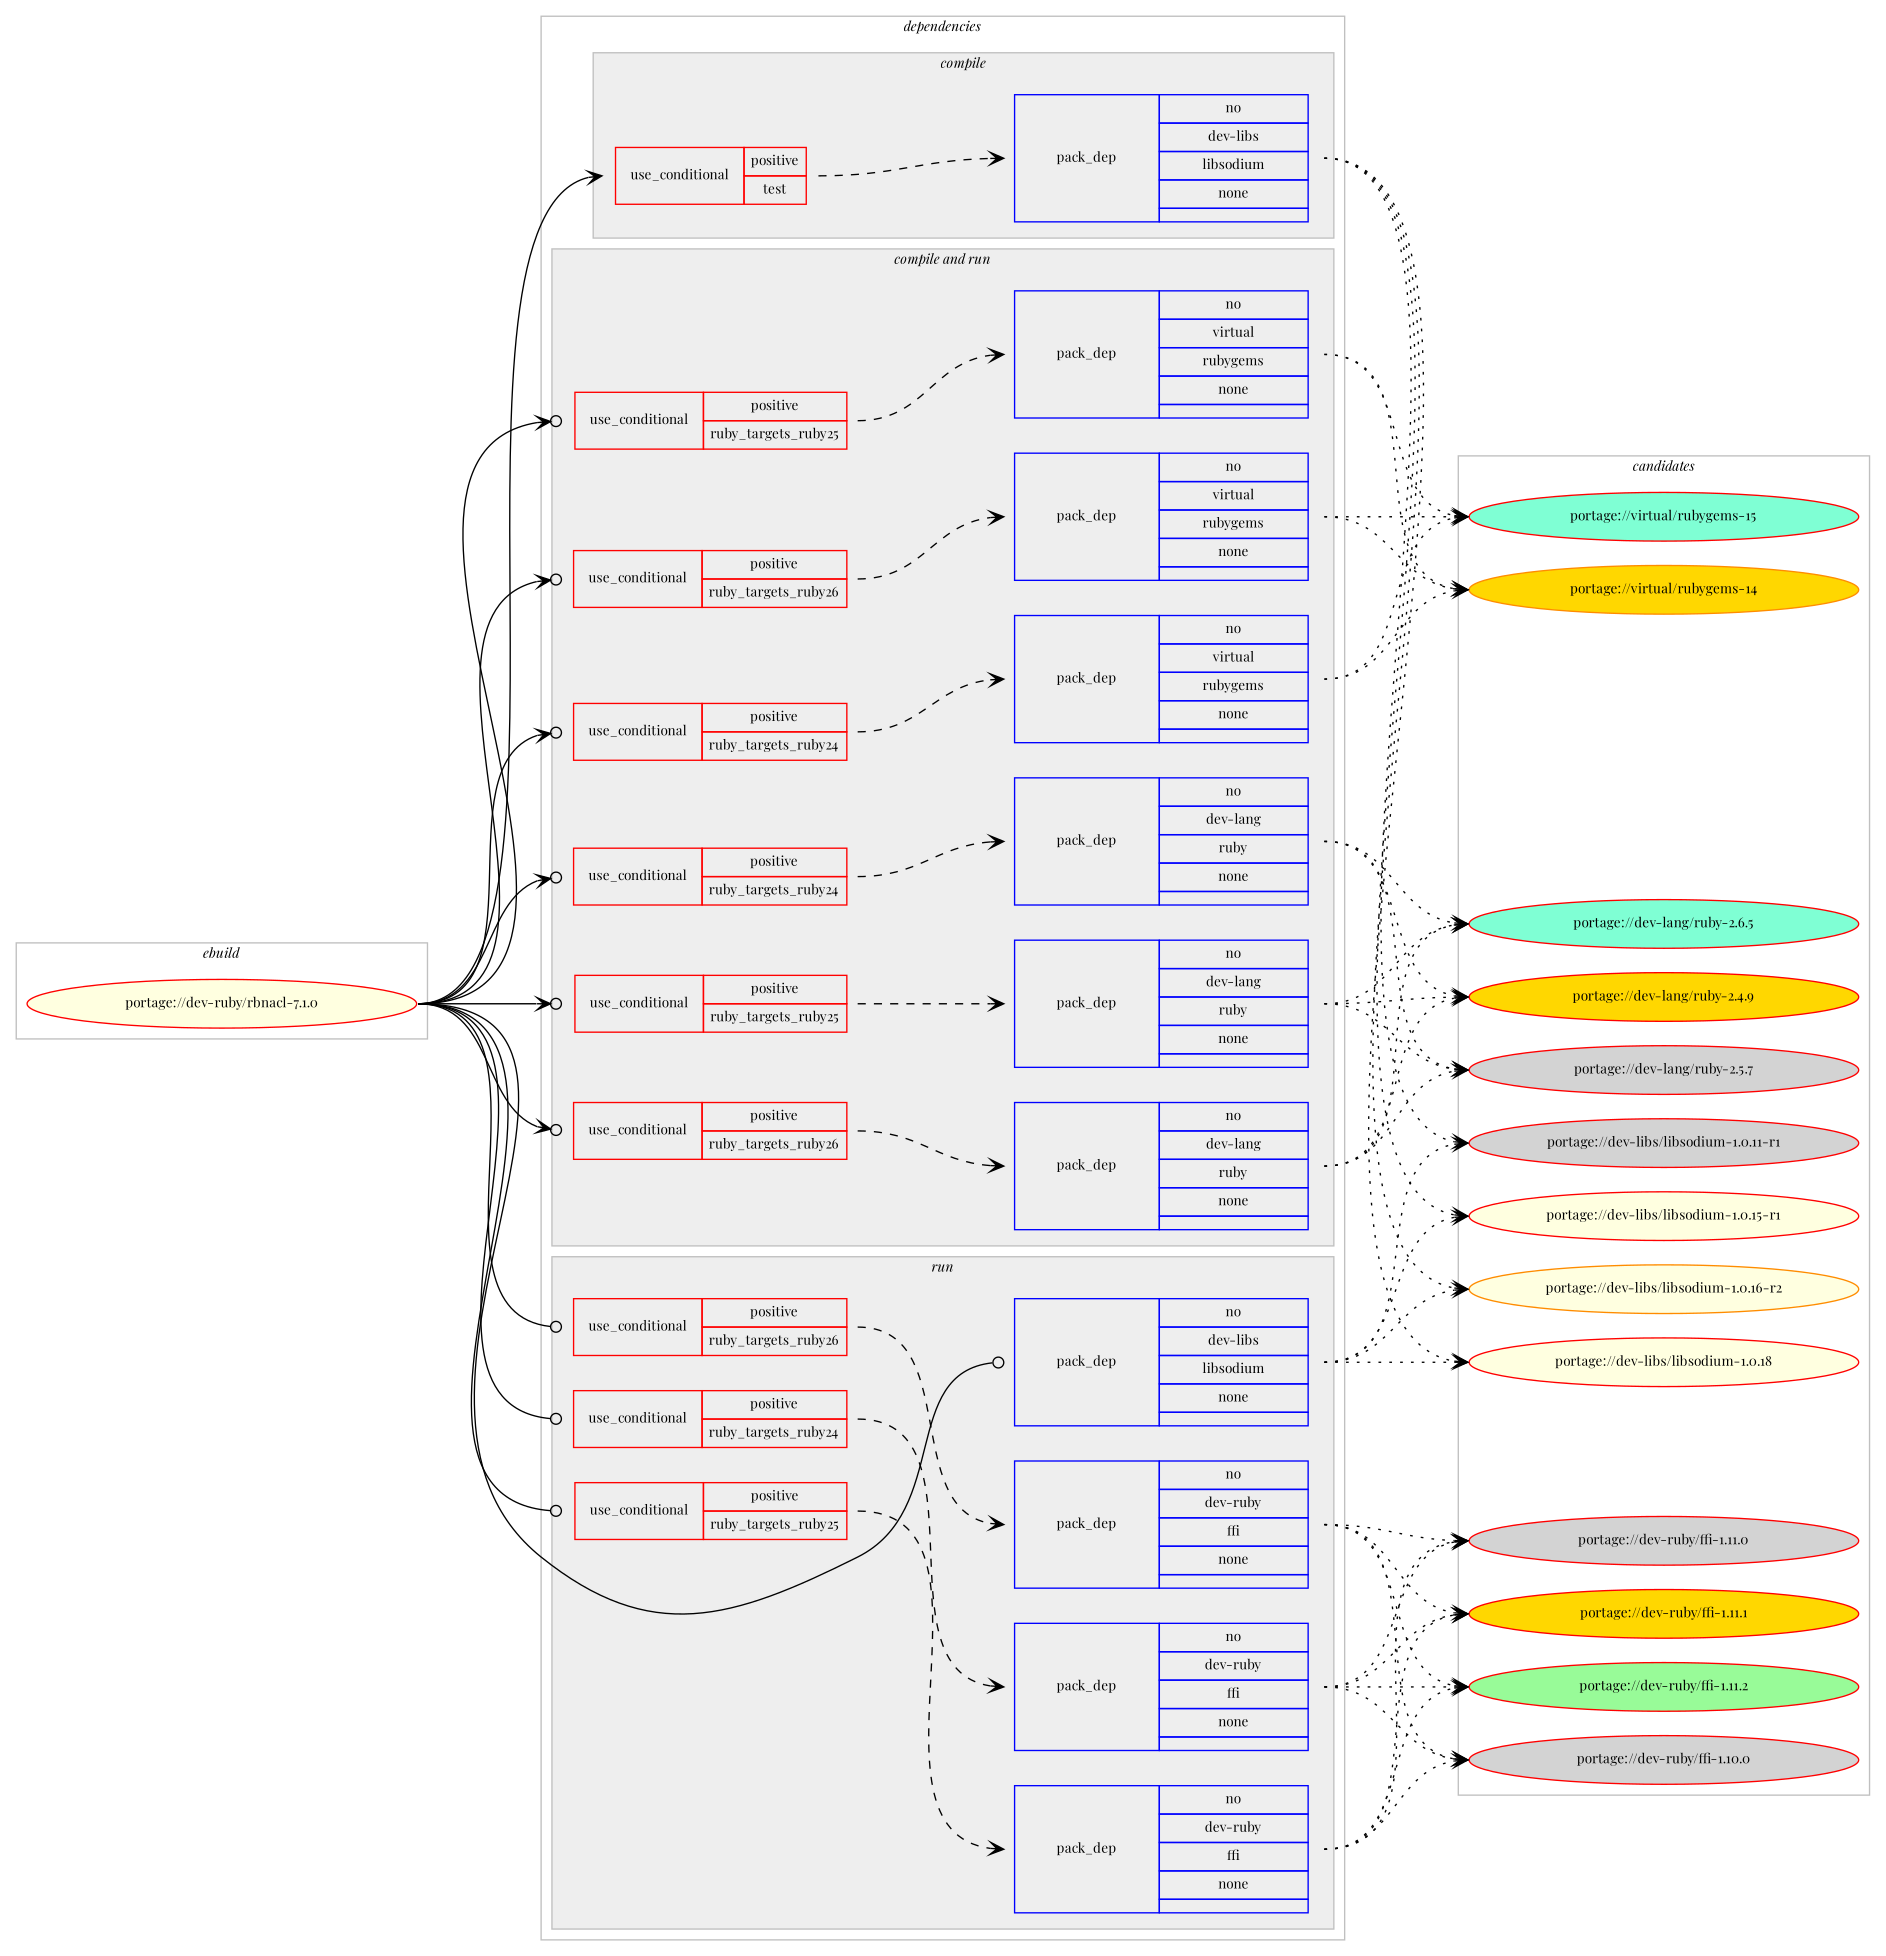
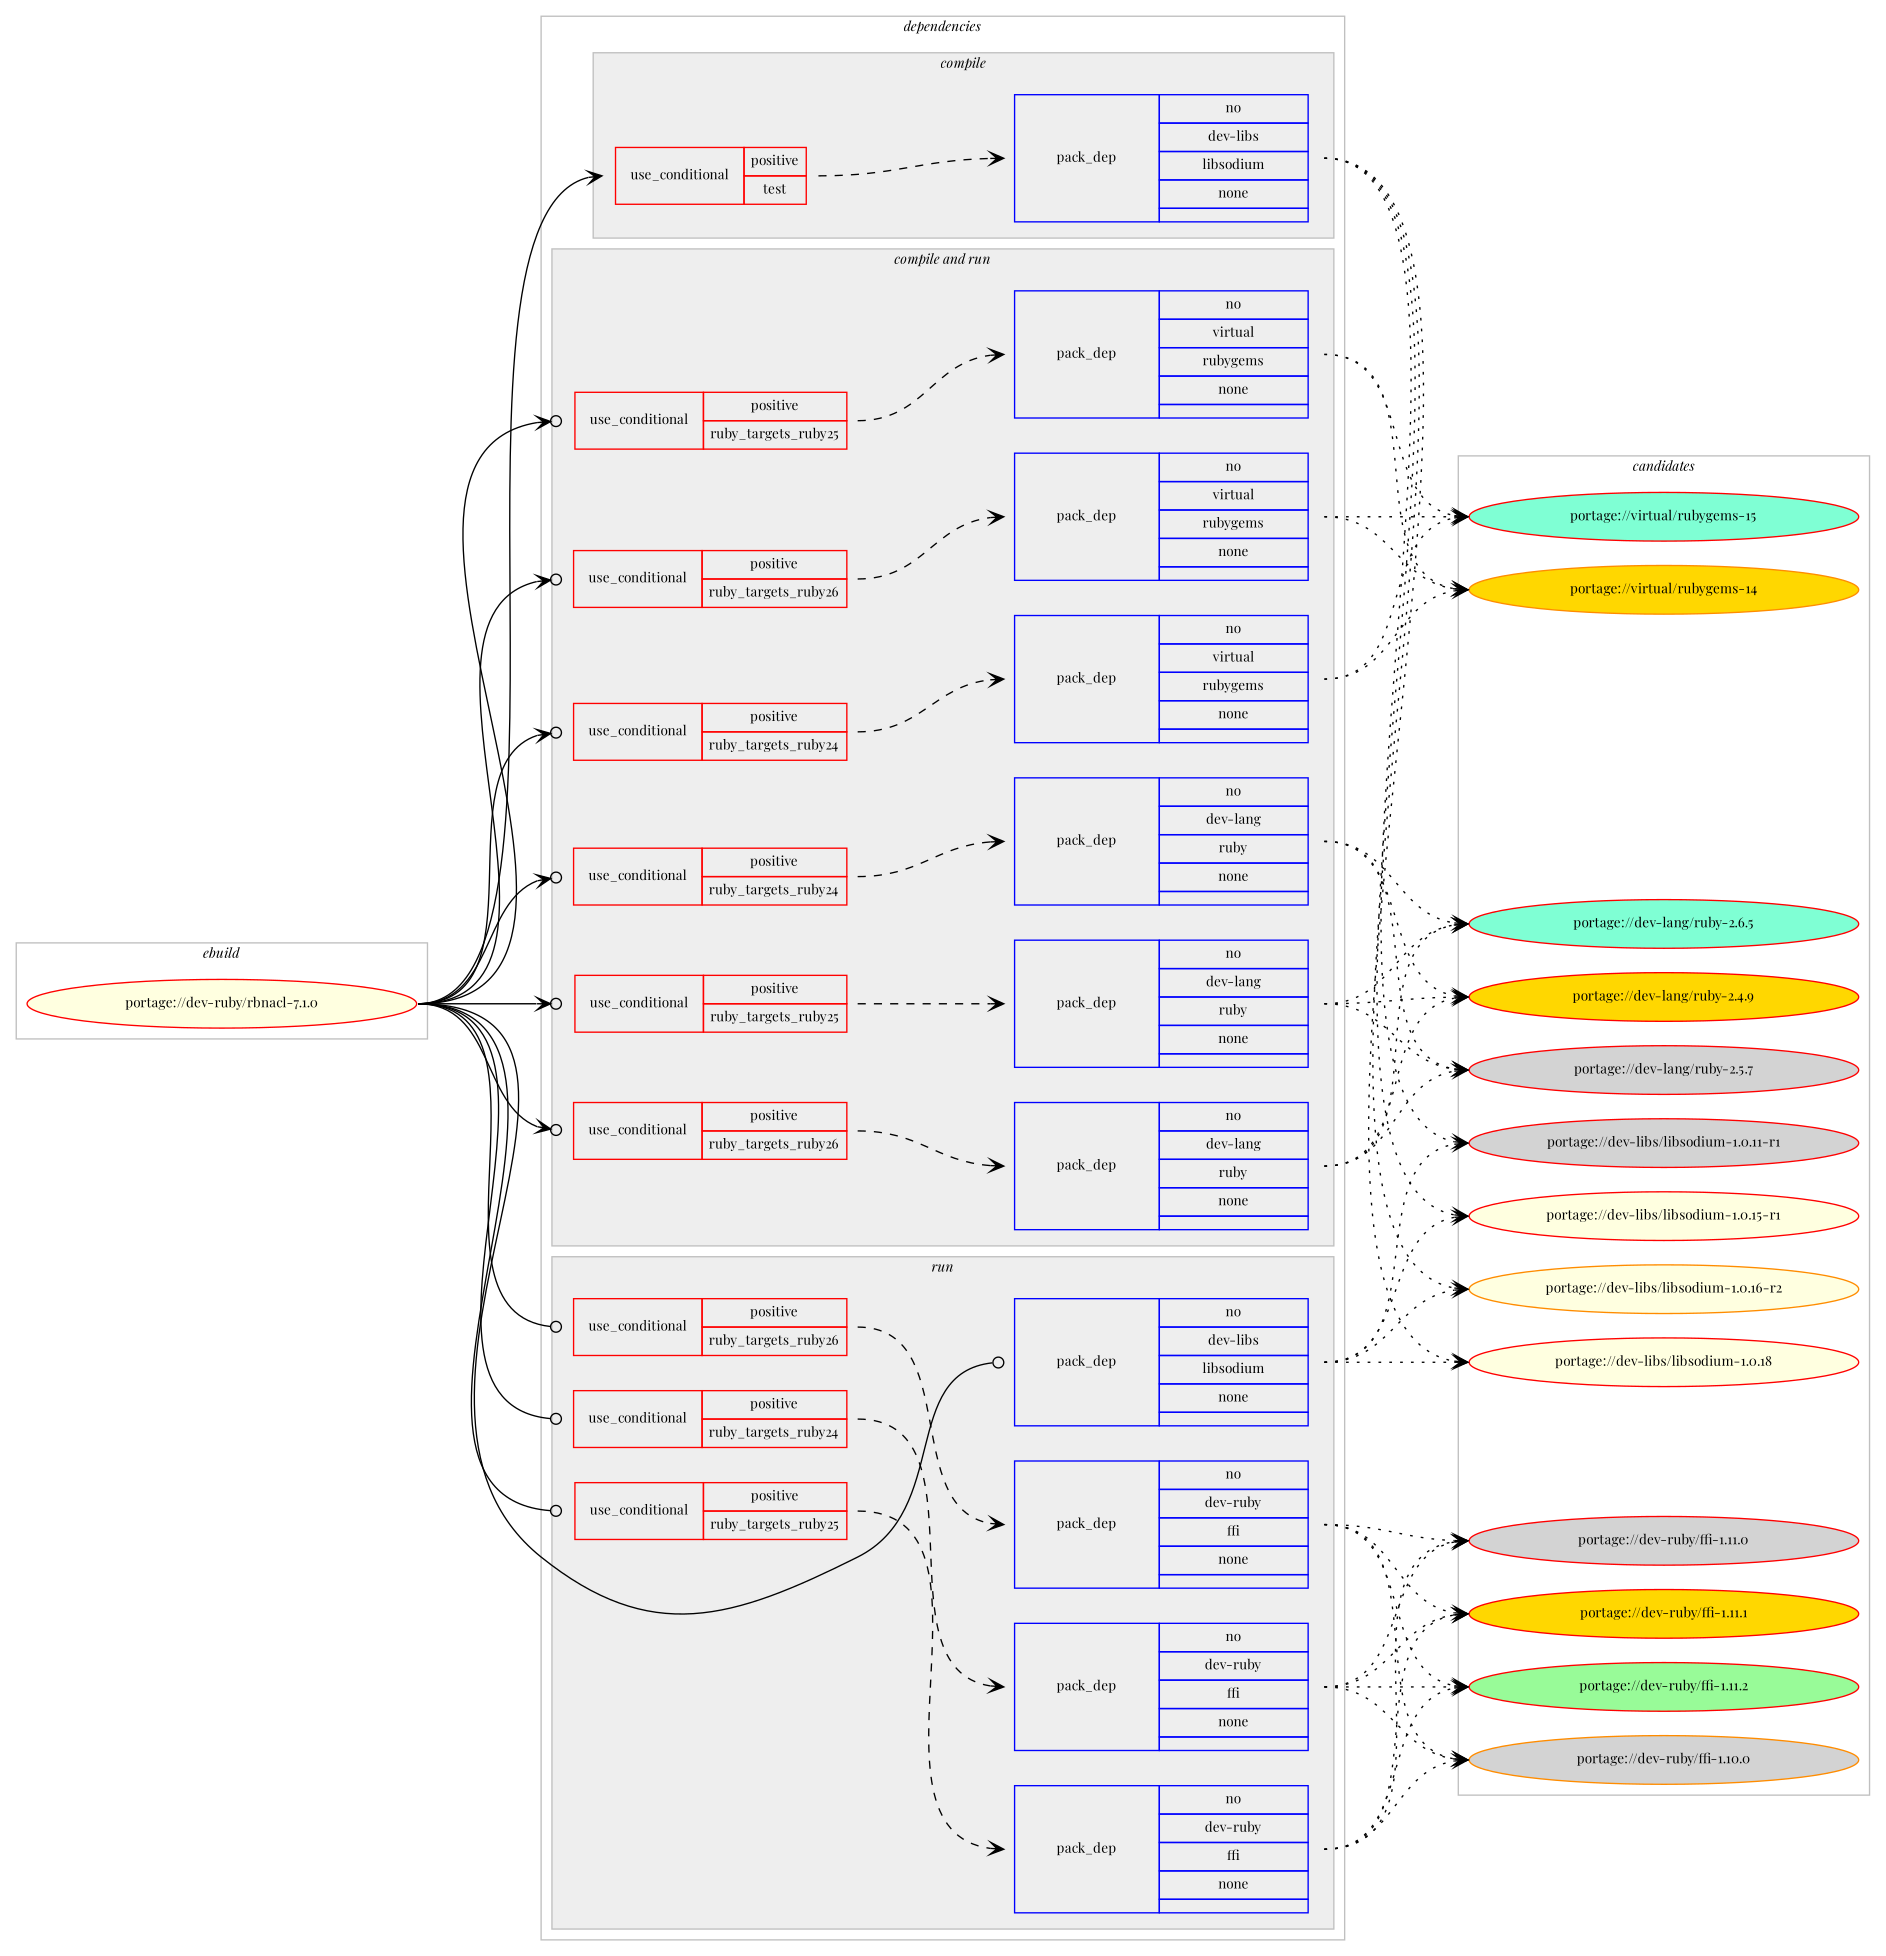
node "portage://dev-ruby/ffi-1.10.0": color red -> darkorange
